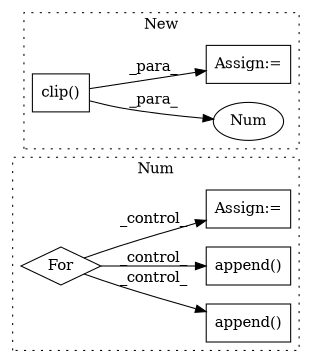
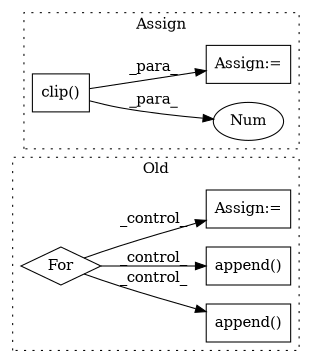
cluster "New": label "New" -> "Assign"
cluster "Num": label "Num" -> "Old"
